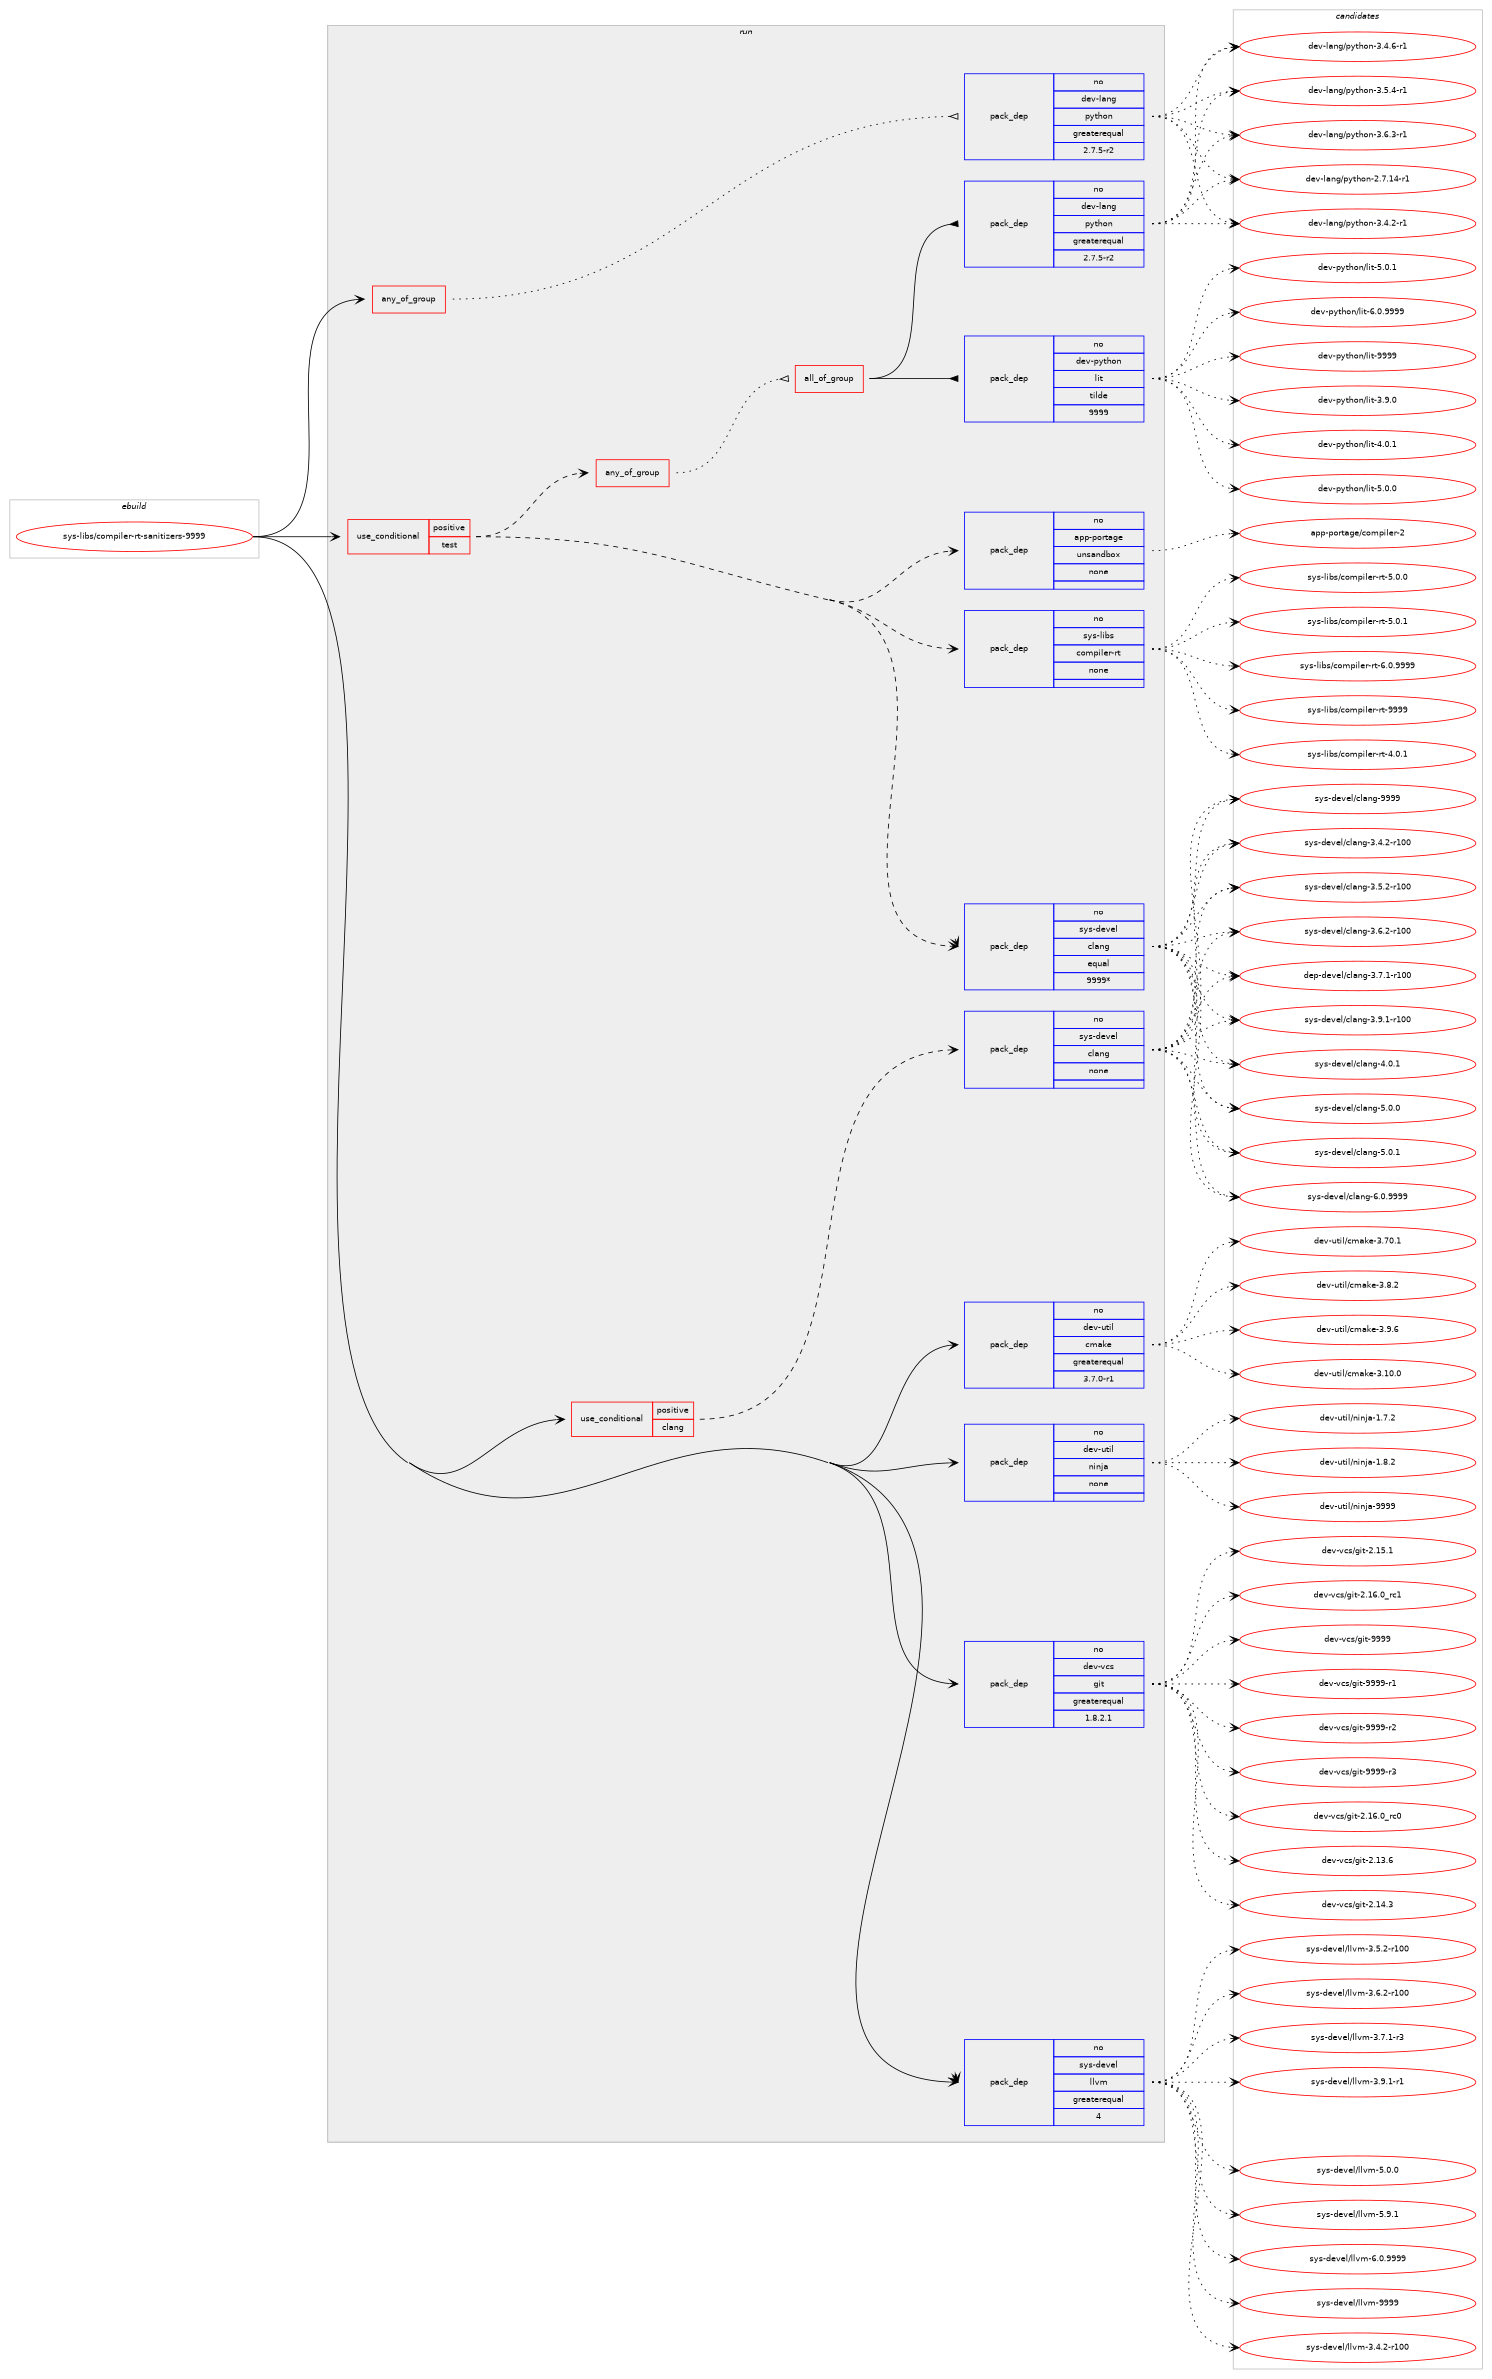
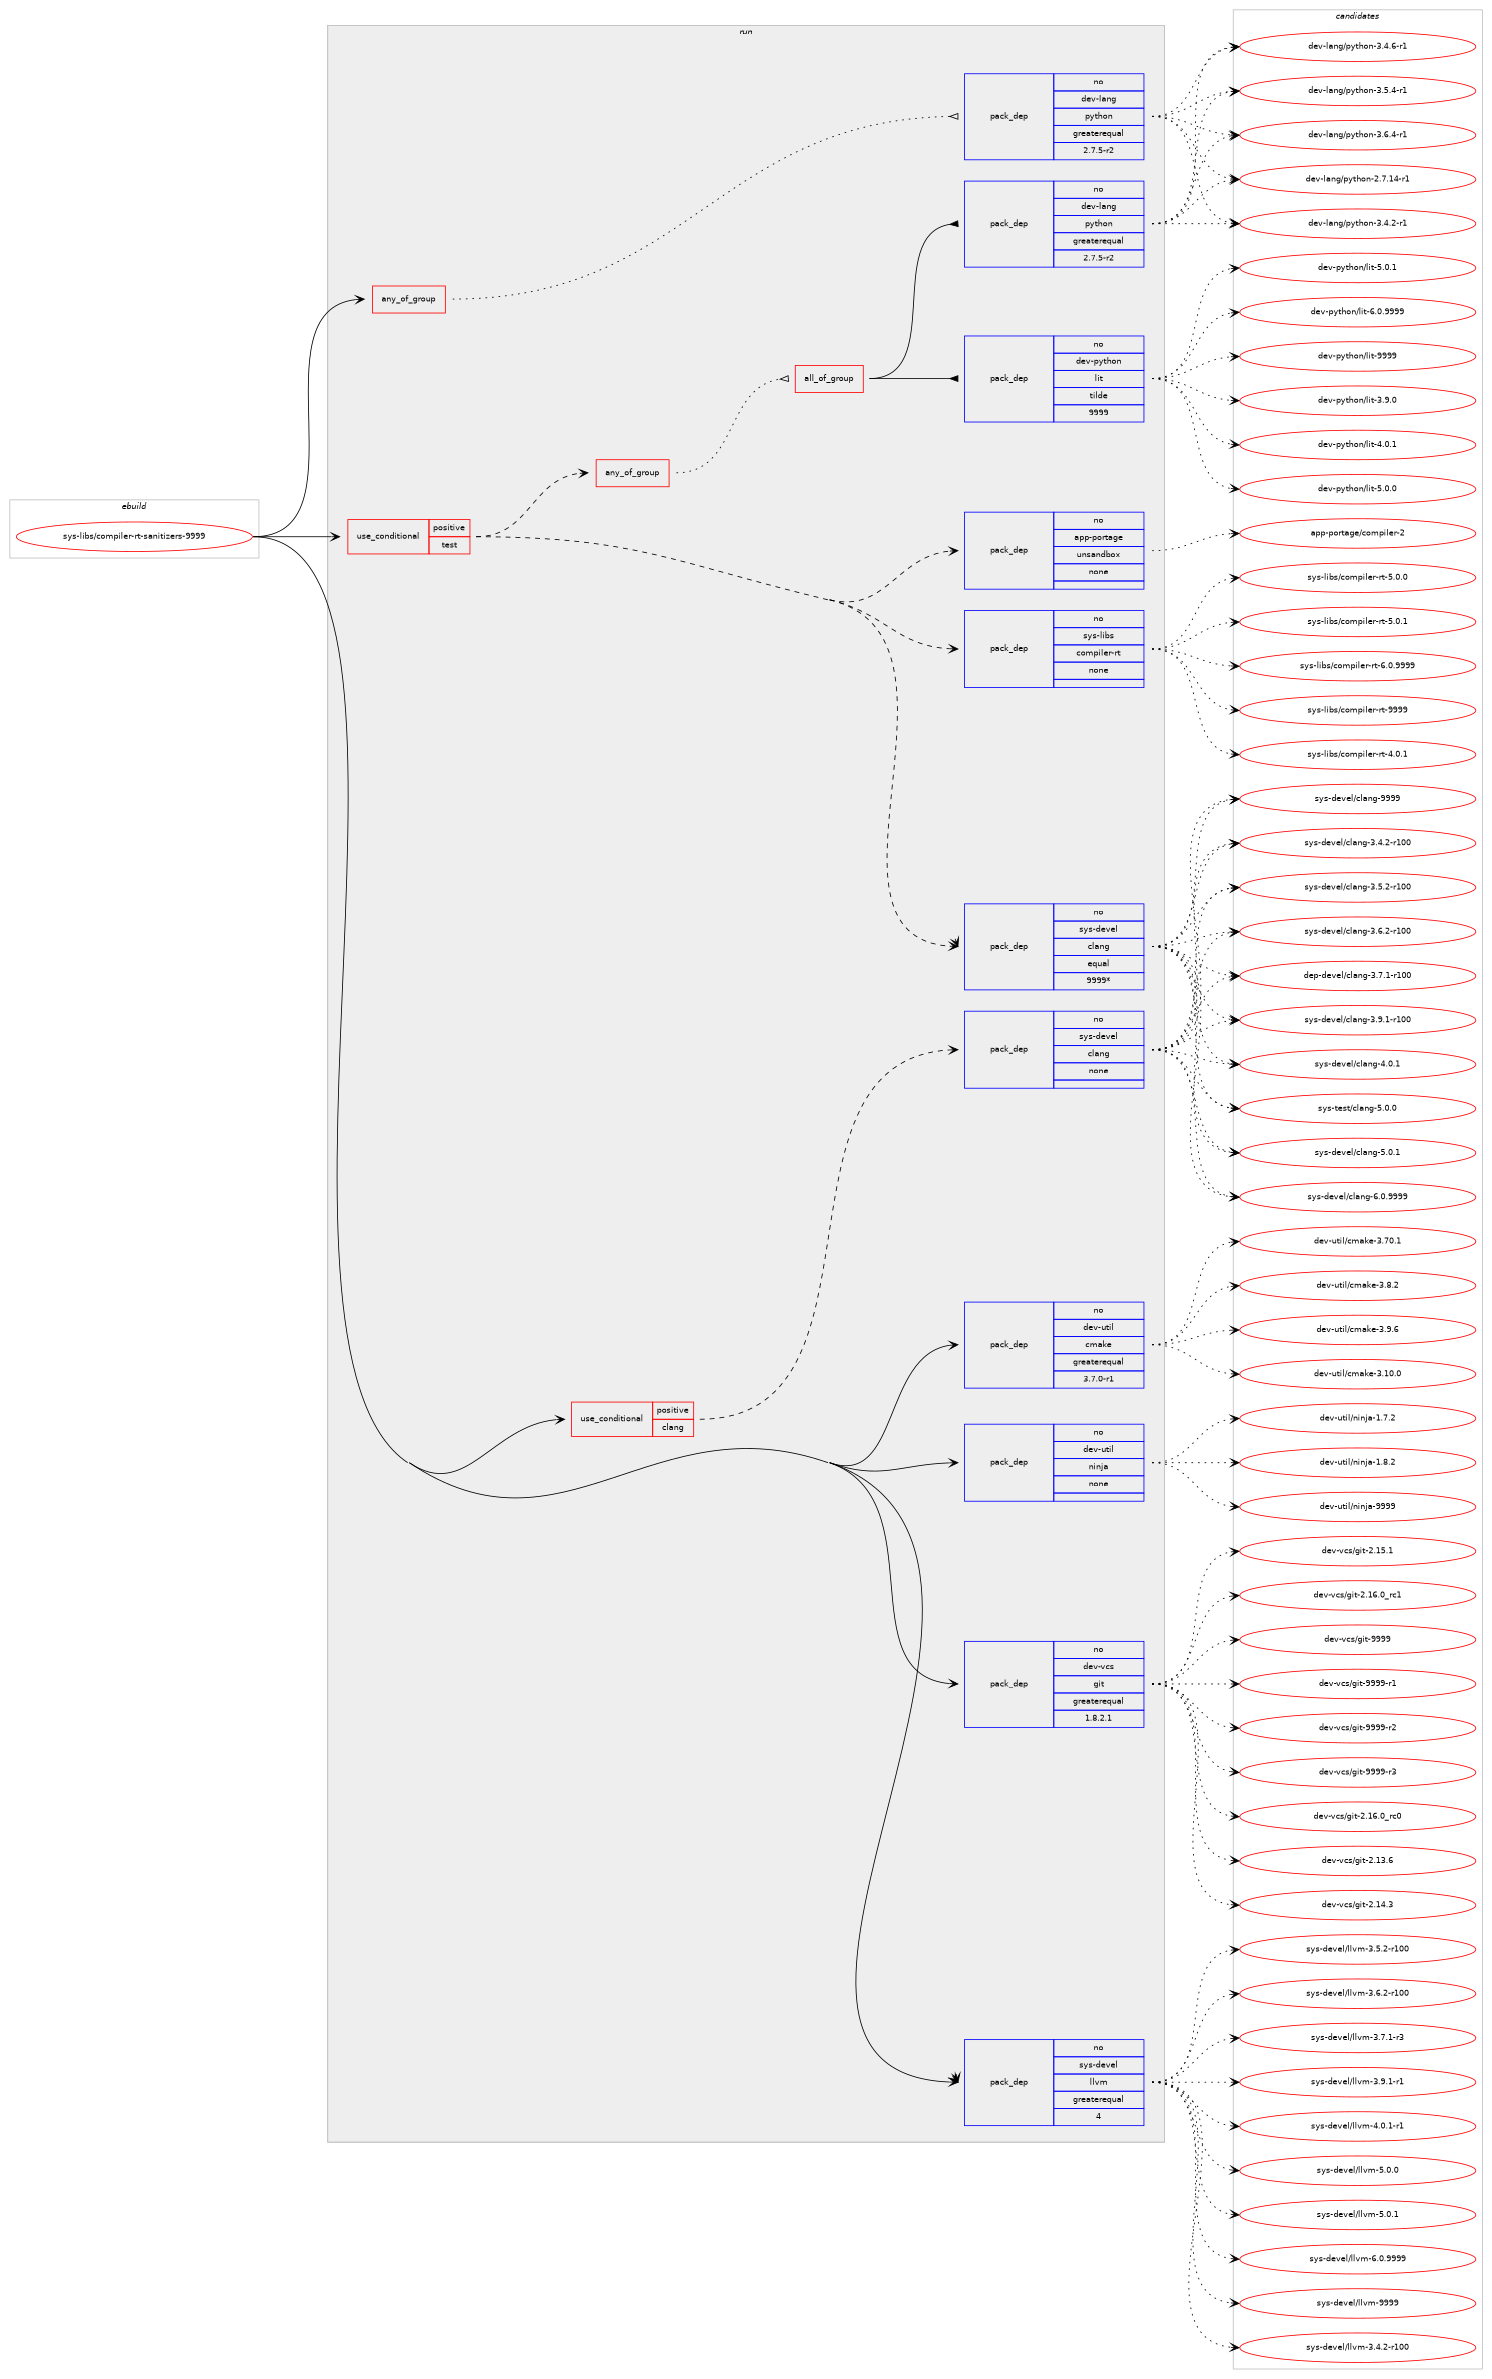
node "dev-lang/python-3.6.3-r1": label "dev-lang/python-3.6.3-r1" -> "dev-lang/python-3.6.4-r1"
node "sys-devel/clang-5.0.0": label "sys-devel/clang-5.0.0" -> "sys-test/clang-5.0.0"
node "sys-devel/llvm-4.0.1-r1": added
node "sys-devel/llvm-5.9.1": label "sys-devel/llvm-5.9.1" -> "sys-devel/llvm-5.0.1"
